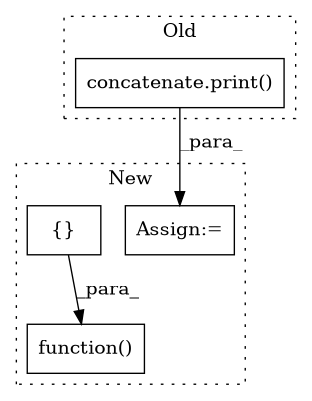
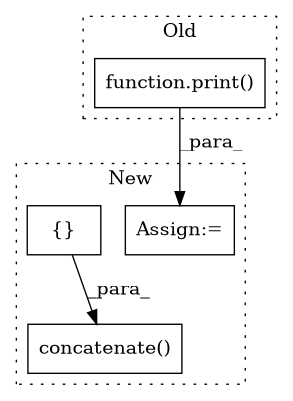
node "concatenate.print()": label "concatenate.print()" -> "function.print()"
node "function()": label "function()" -> "concatenate()"
